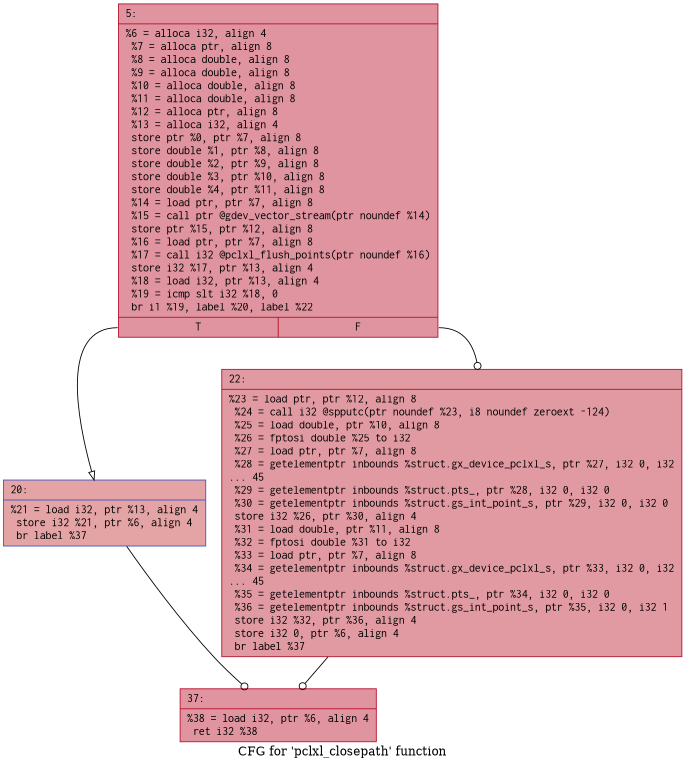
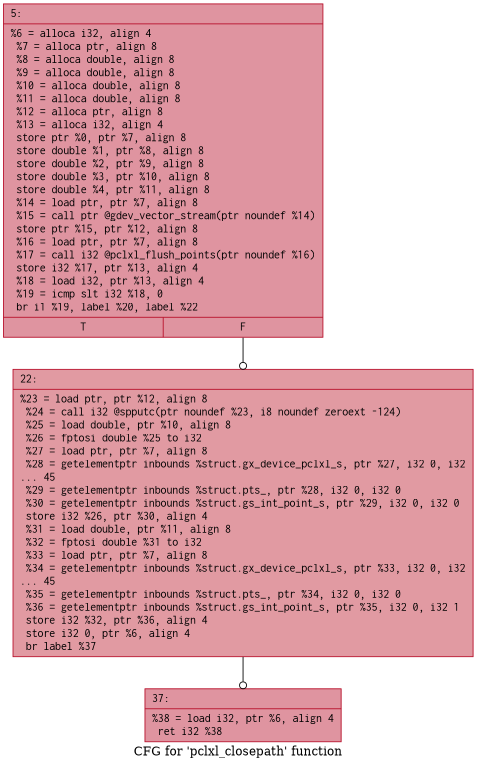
node "20:": removed
